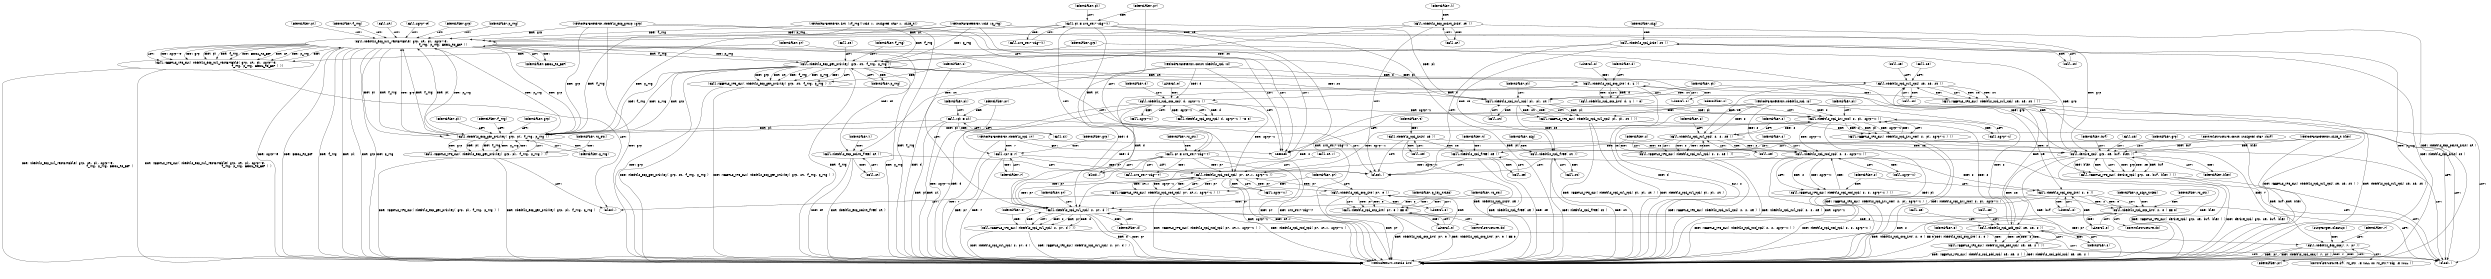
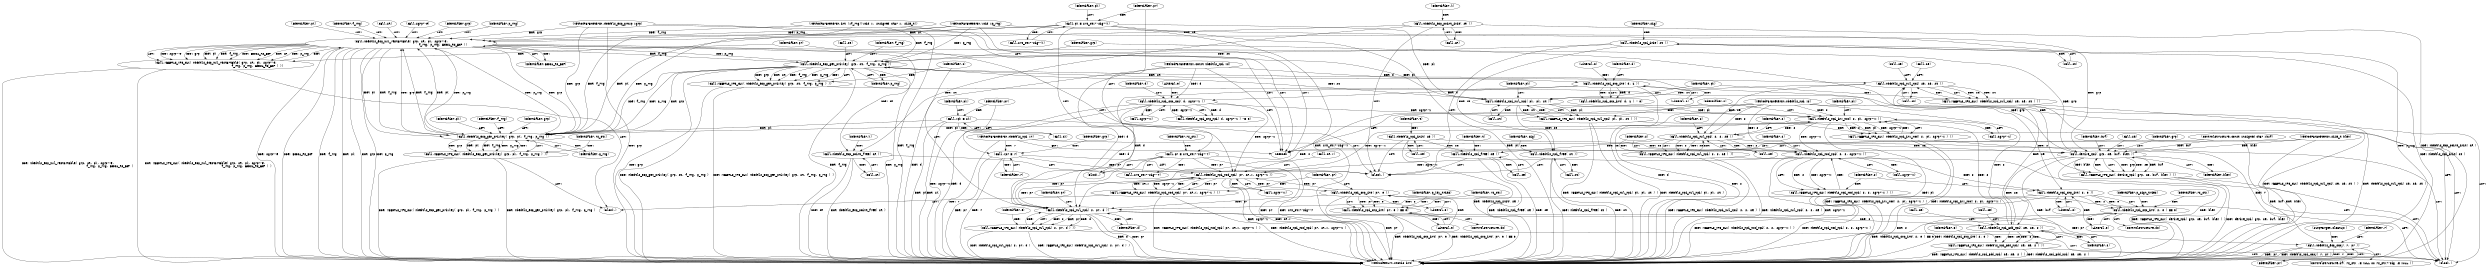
edge "(Call,pk = &rs_ctx->sig->k)" -> "(Call,pr = &rs_ctx->sig->r)": now "(Call,pk = &rs_ctx->sig->k)" -> "(Call,mbedtls_ecp_gen_privkey( grp, pk, f_rng, p_rng ))"
edge "(MethodParameterIn,mbedtls_mpi *s)" -> "(MethodReturn,static int)": label "CHK: s" -> "DDG: s"
